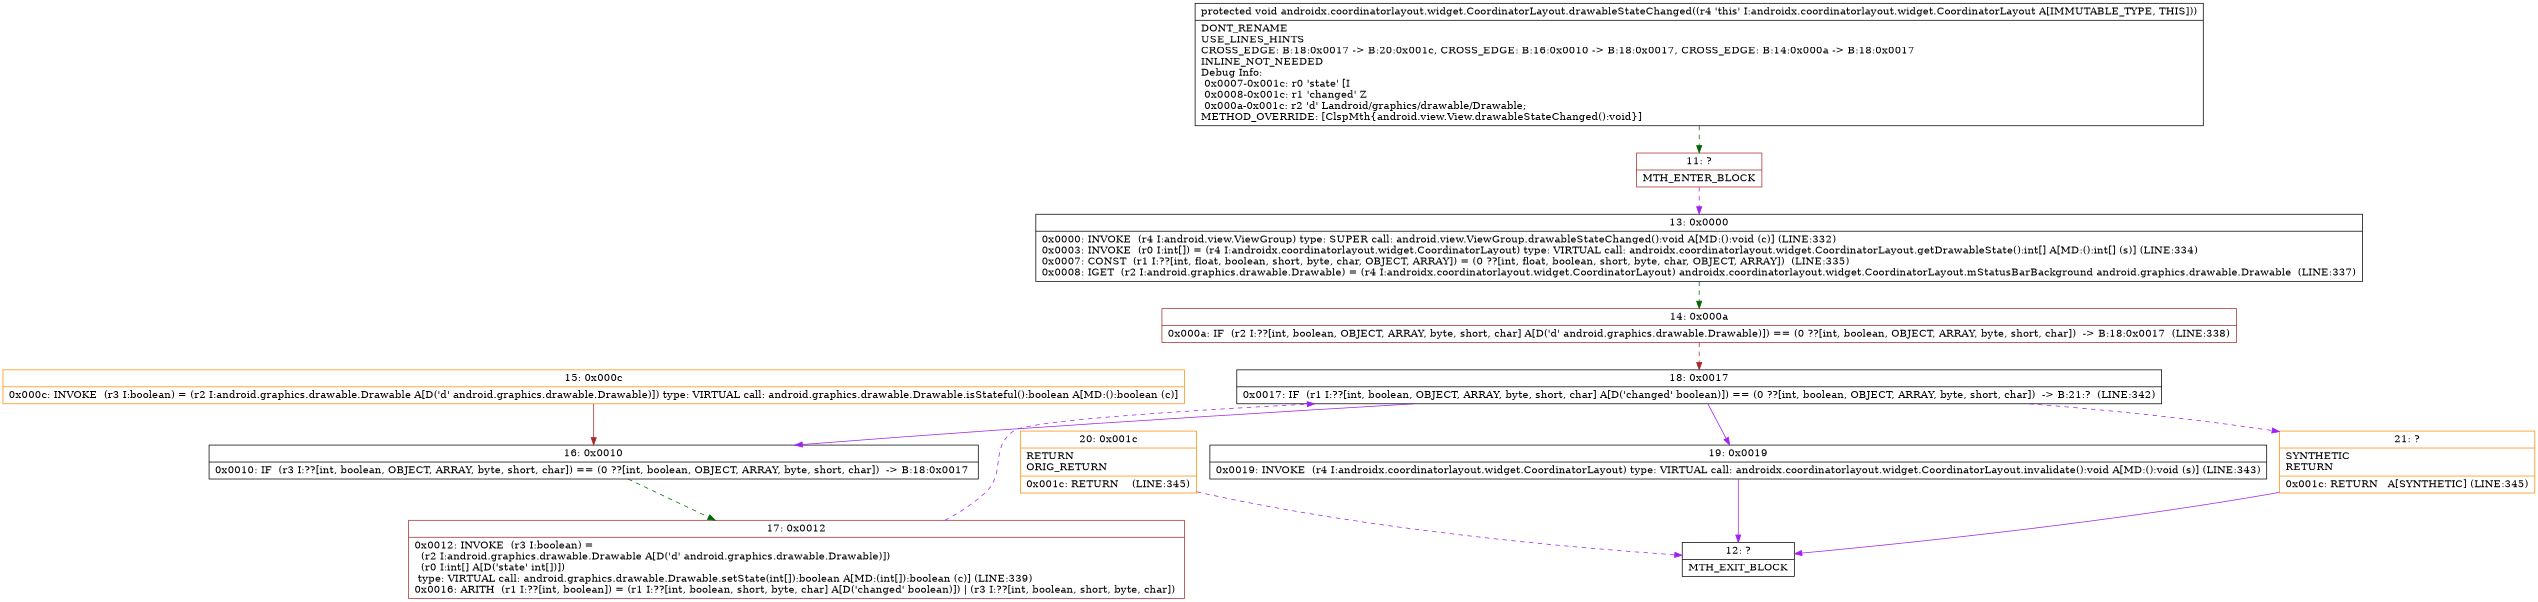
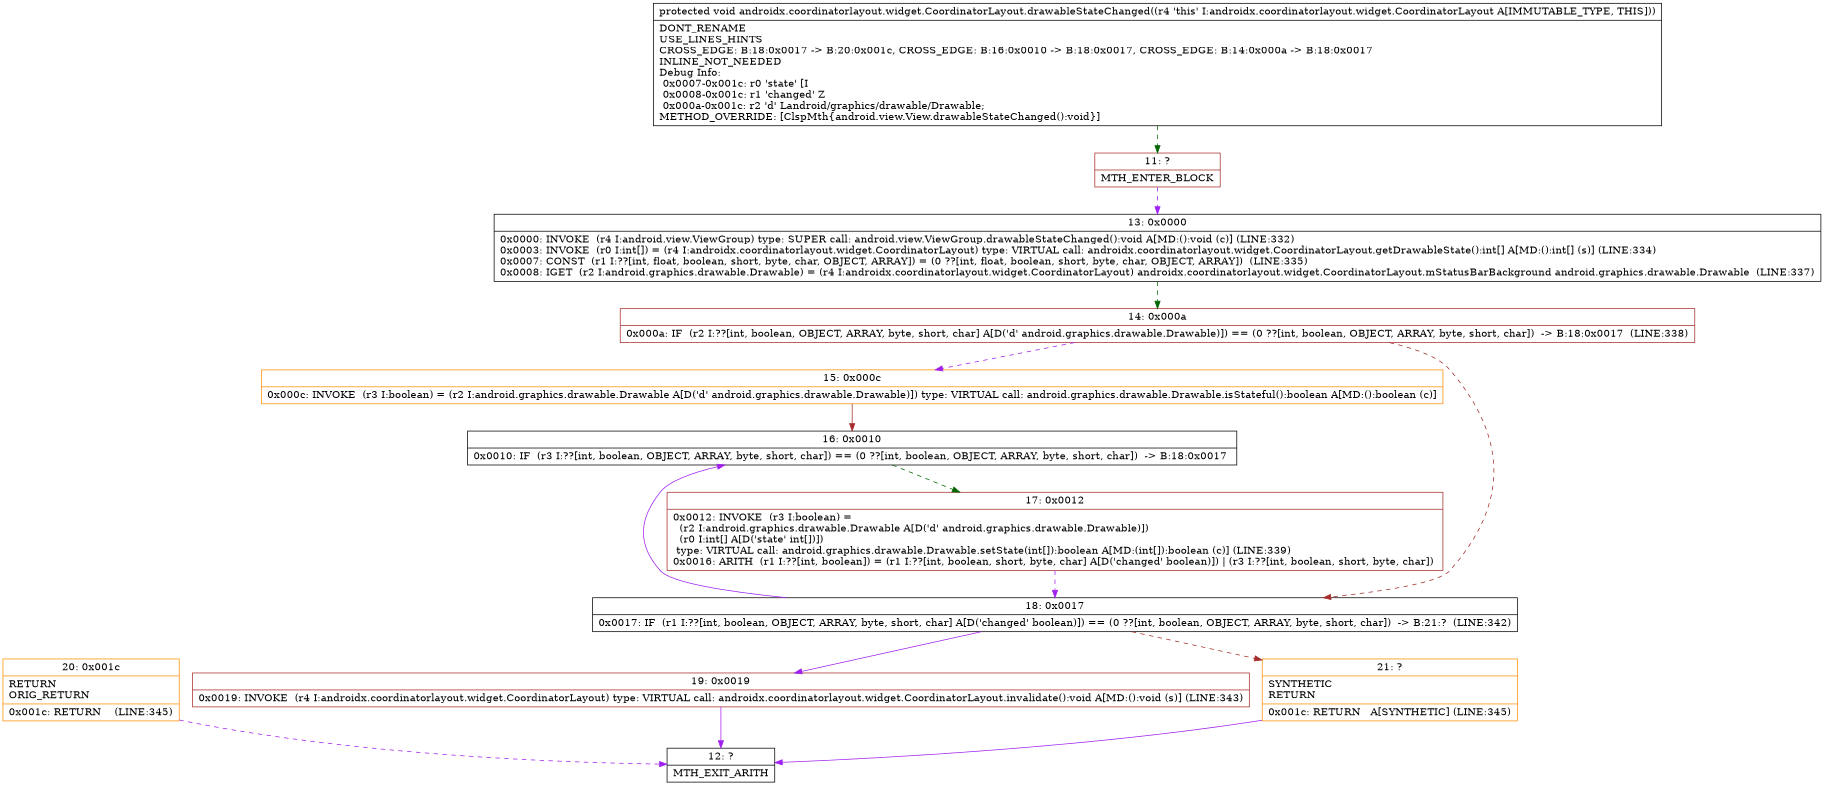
edge "14: 0x000a" -> "15: 0x000c": added
edge "18: 0x0017" -> "21: ?": color purple -> brown
node "19: 0x0019": color black -> brown
node "12: ?": text "MTH_EXIT_BLOCK" -> "MTH_EXIT_ARITH"
